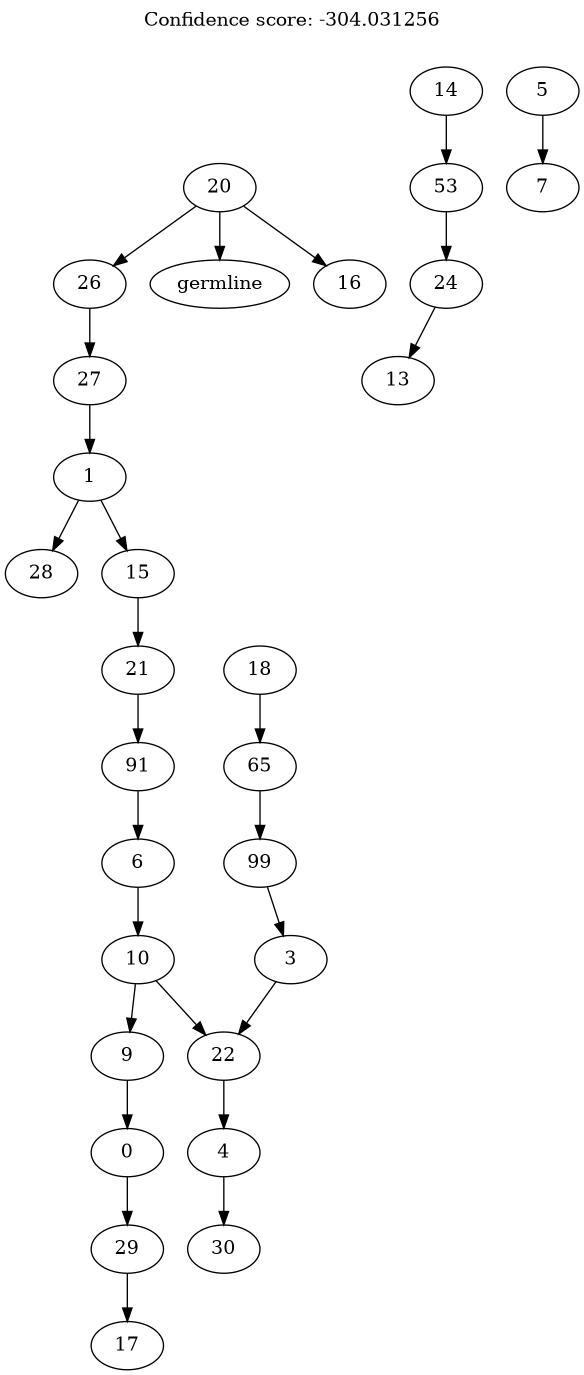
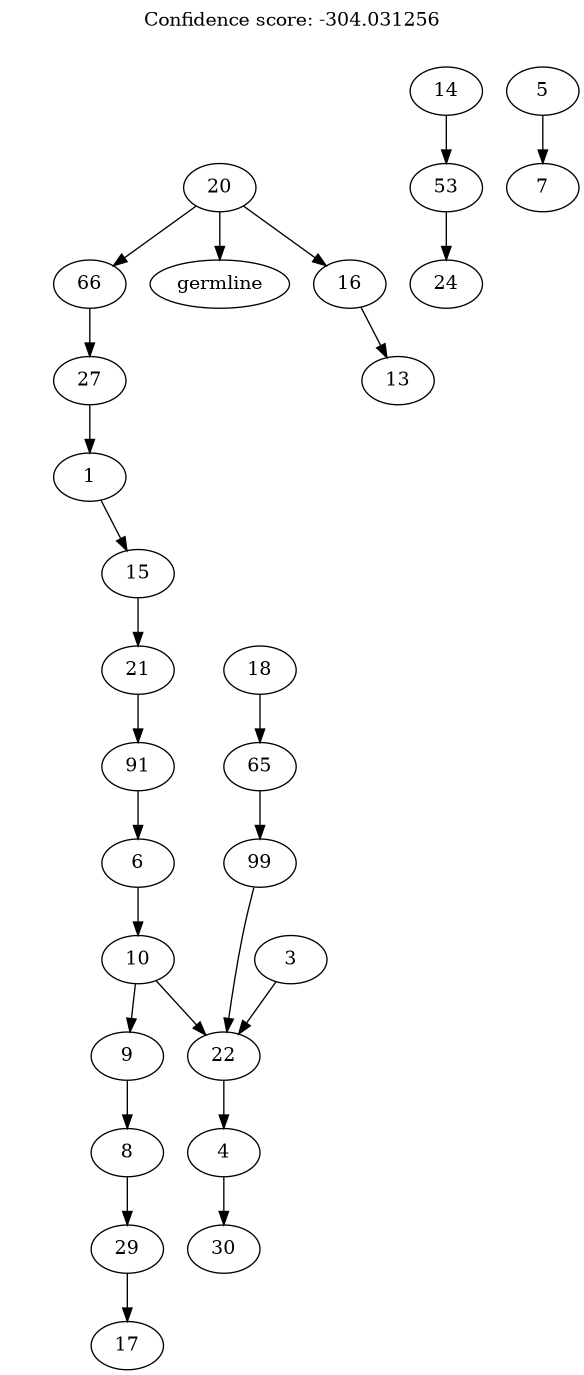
node "26": label "26" -> "66"
edge "24" -> "13": now "16" -> "13"
node "28": removed
edge "99" -> "3": now "99" -> "22"
node "0": label "0" -> "8"
